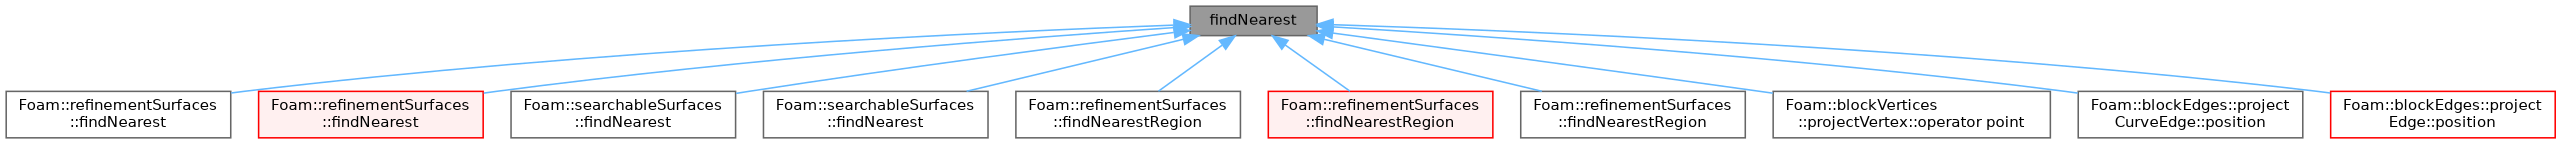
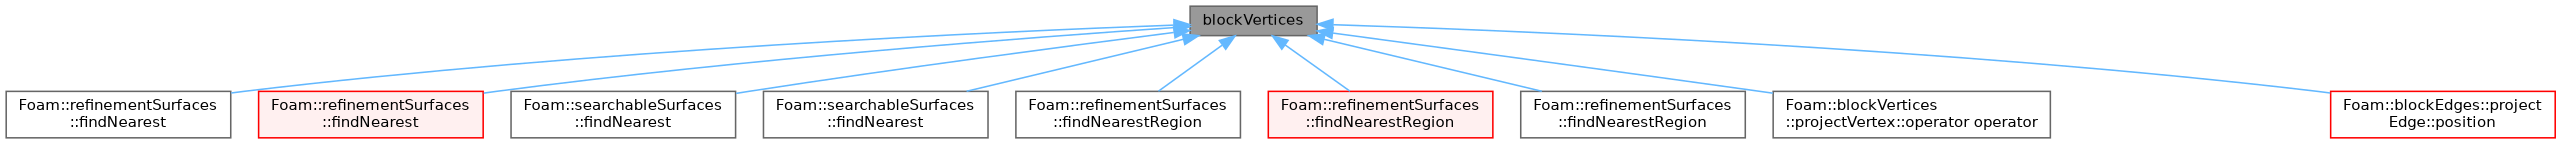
node "findNearest": label "findNearest" -> "blockVertices"
node "Foam::blockVertices ::projectVertex::operator point": label "Foam::blockVertices ::projectVertex::operator point" -> "Foam::blockVertices ::projectVertex::operator operator"
node "Foam::blockEdges::project CurveEdge::position": removed
